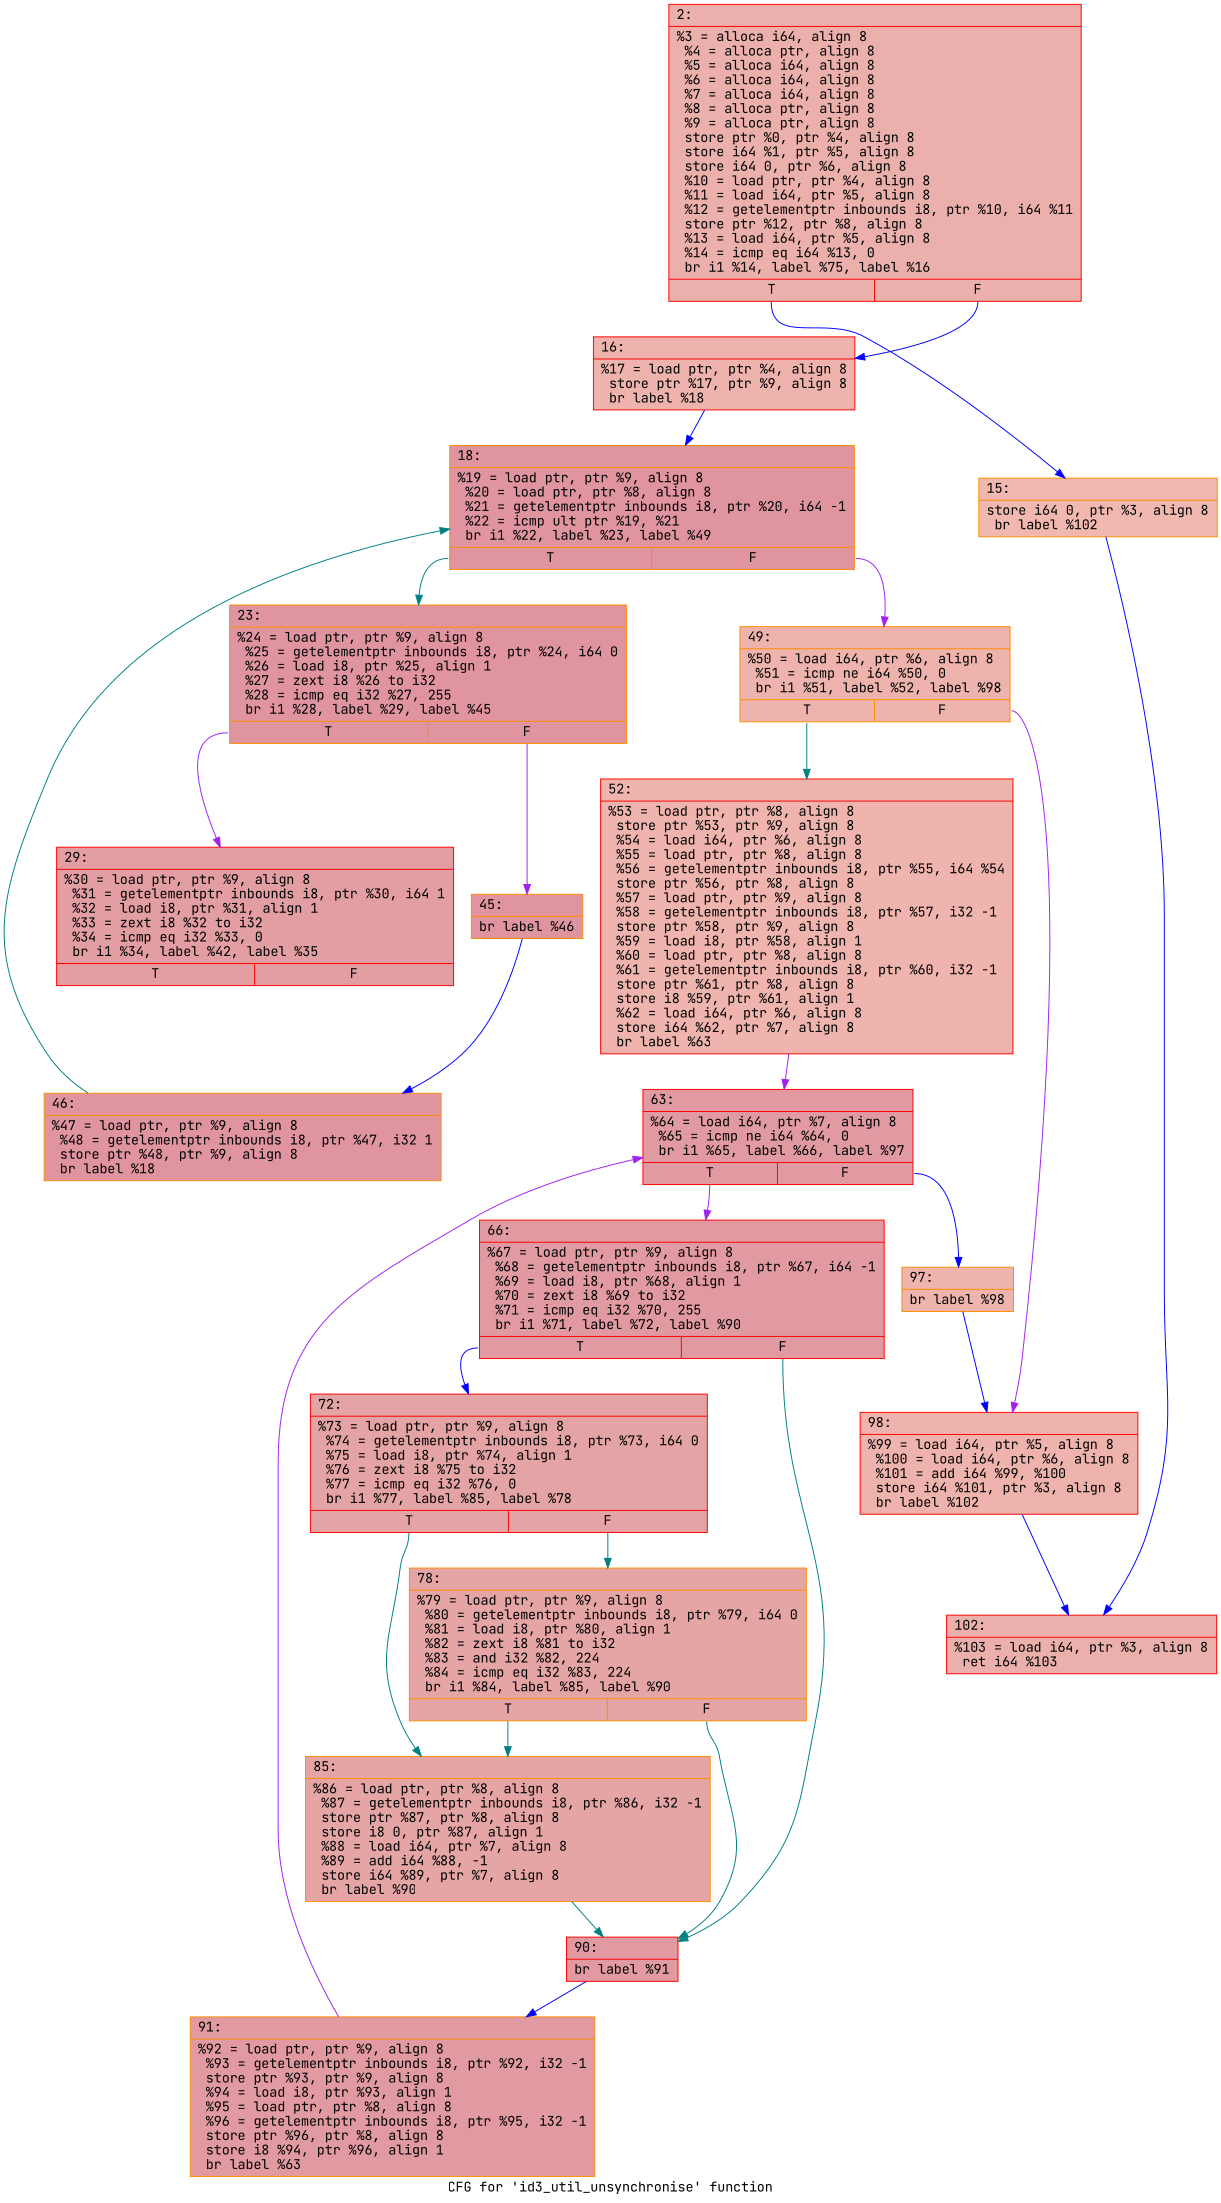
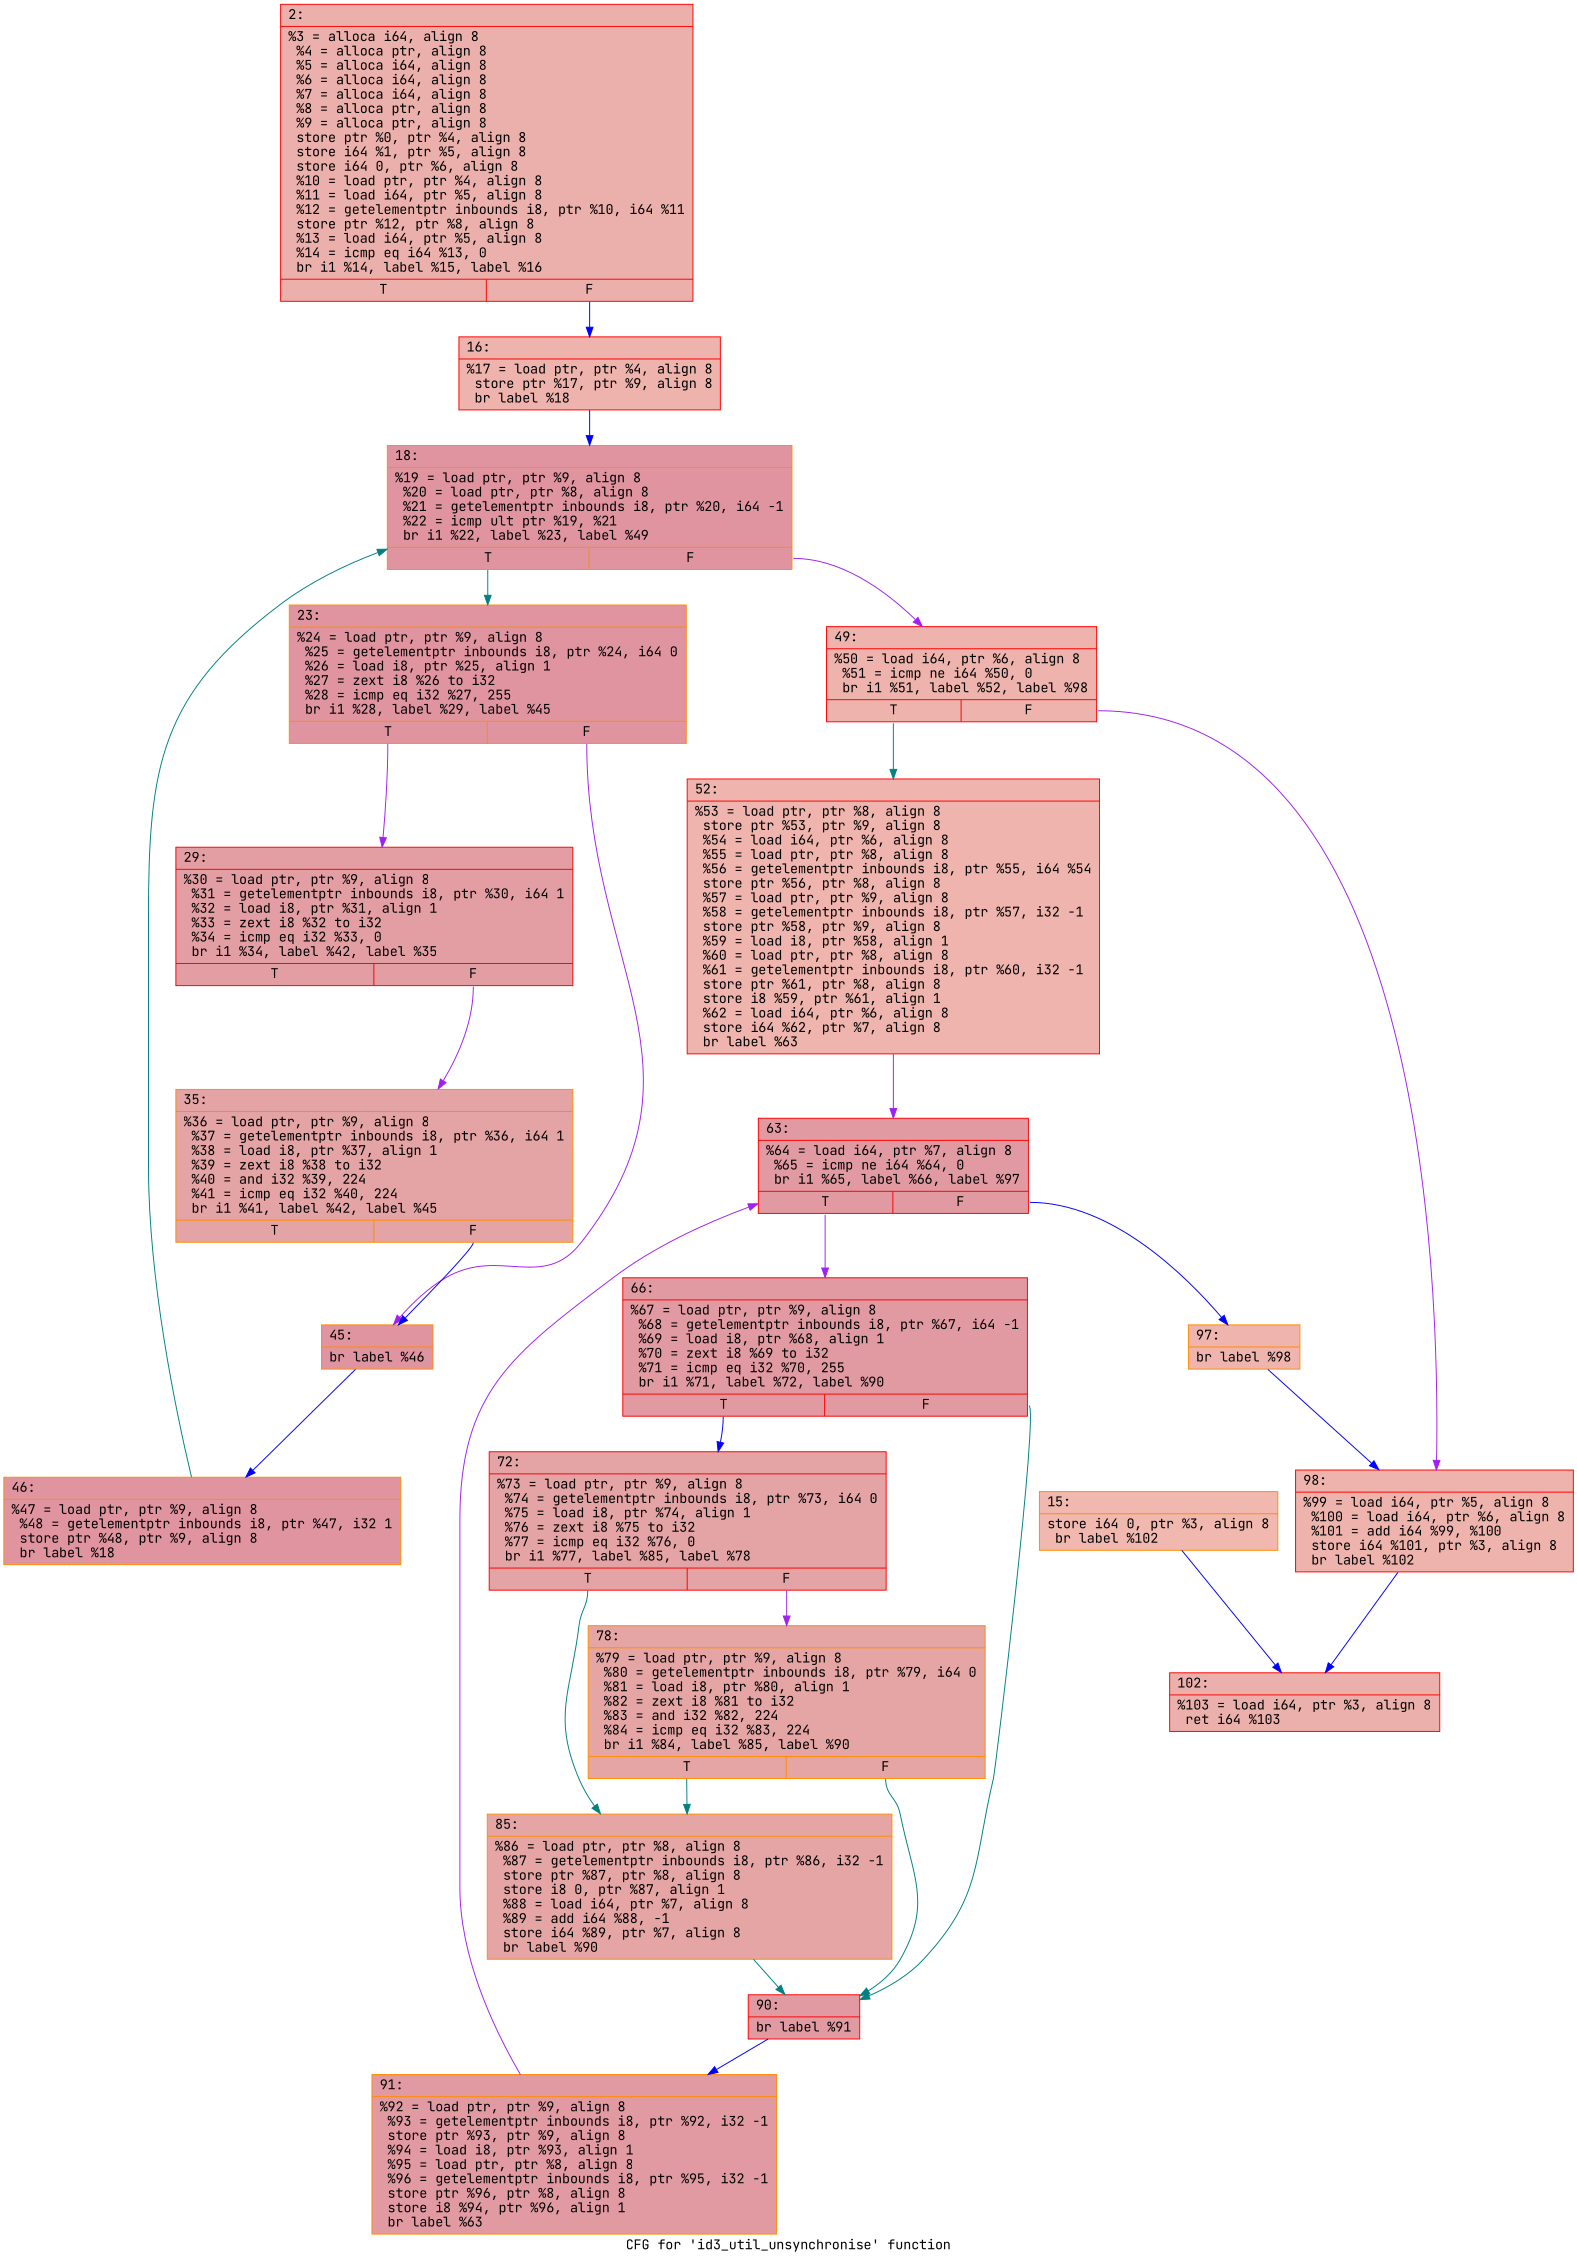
node "2:": text "br i1 %14, label %75, label %16" -> "br i1 %14, label %15, label %16"
edge "2:" -> "15:": removed
node "49:": color darkorange -> red
node "35:": added
edge "72:" -> "78:": color teal -> purple
